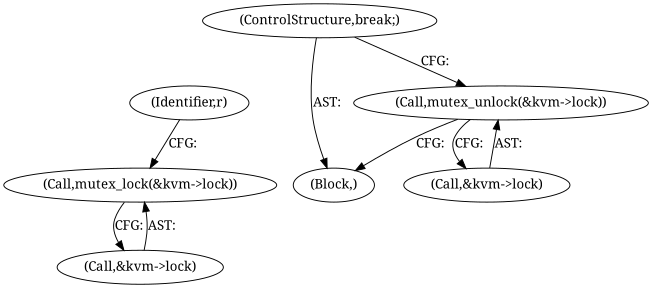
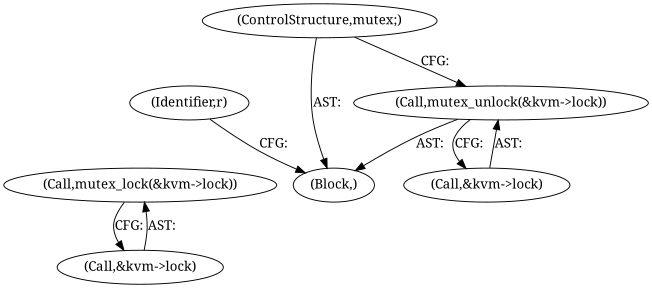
node "(ControlStructure,break;)": label "(ControlStructure,break;)" -> "(ControlStructure,mutex;)"
edge "(Identifier,r)" -> "(Call,mutex_lock(&kvm->lock))": now "(Identifier,r)" -> "(Block,)"
edge "(Call,mutex_unlock(&kvm->lock))" -> "(Block,)": label "CFG: " -> "AST: "
